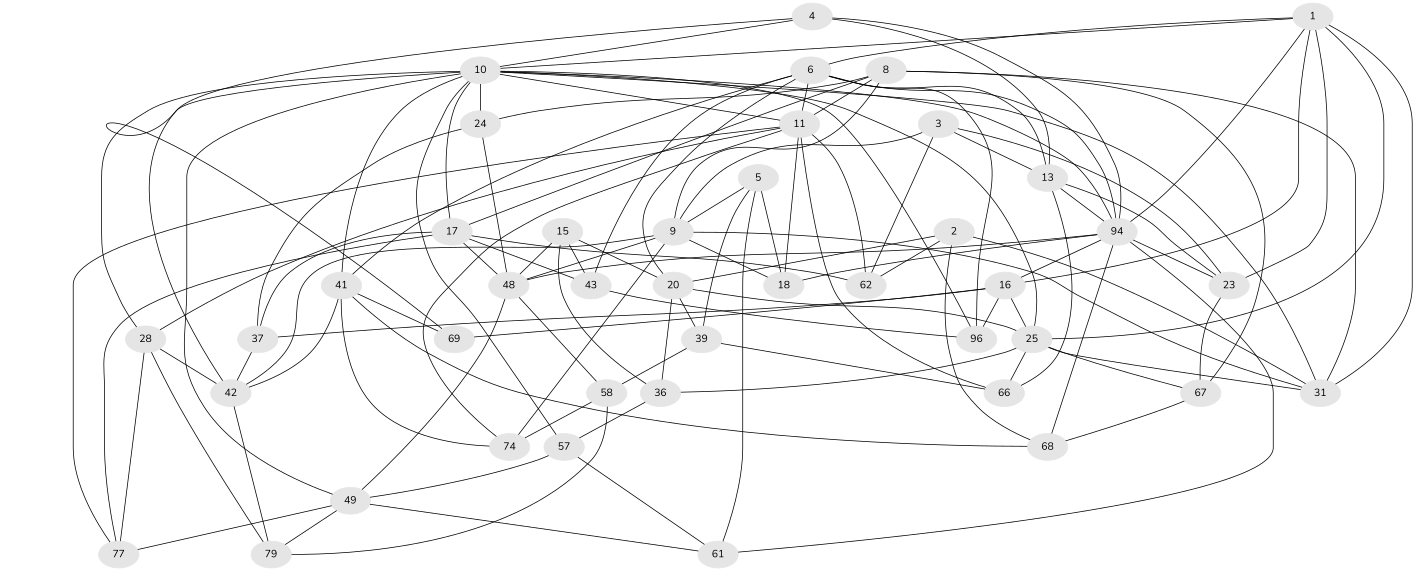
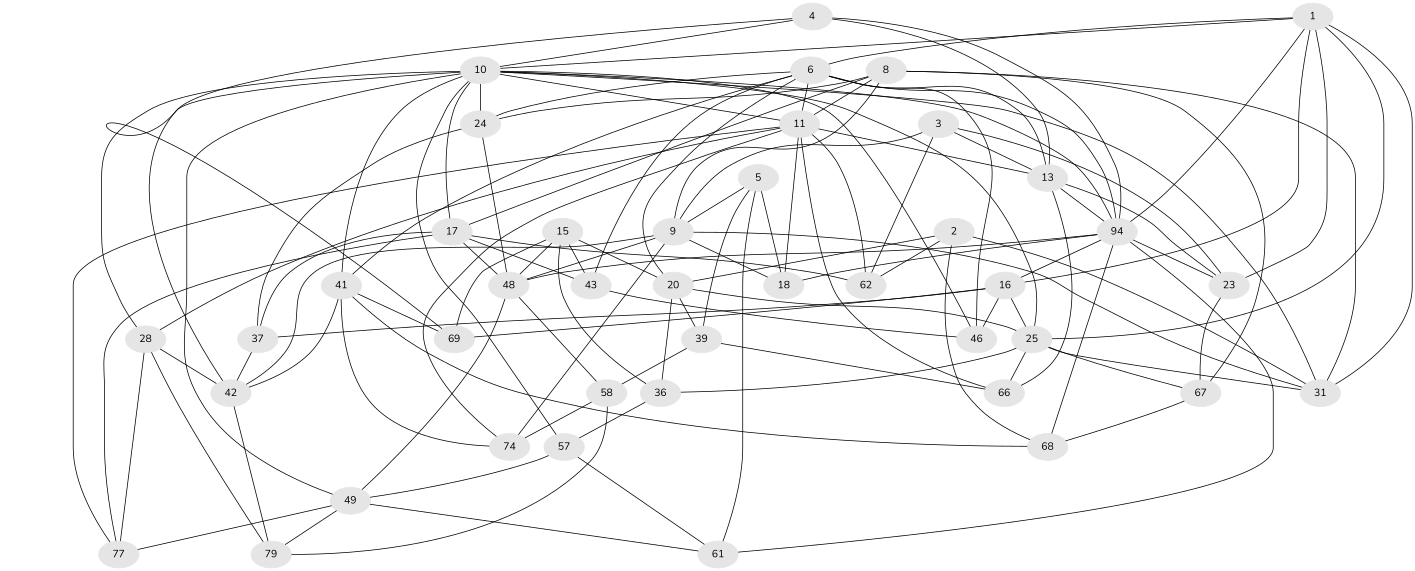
edge "6" -- "24": added
edge "11" -- "13": added
edge "15" -- "69": added
node "96": label "96" -> "46"
